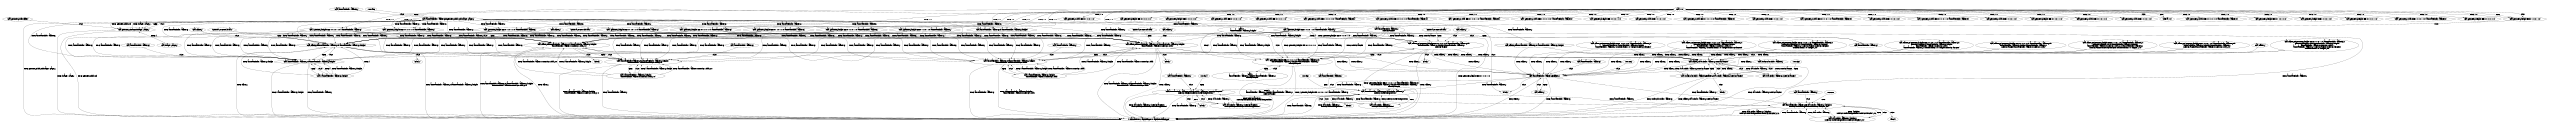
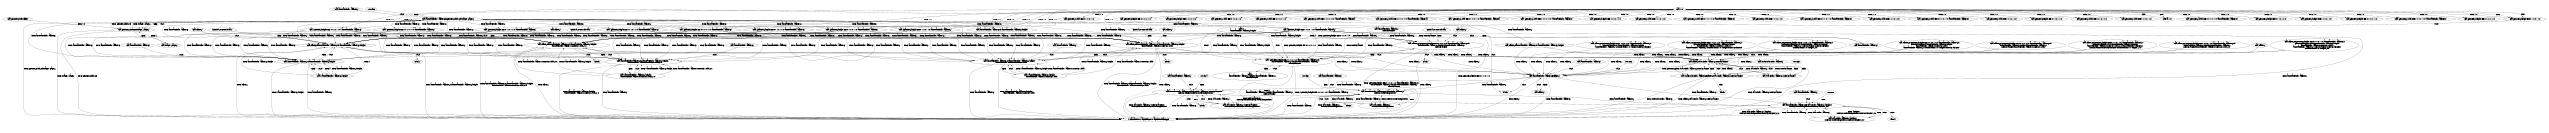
edge "(Call,geometry_info.offset)" -> "(Call,geometry_info.psi-image->page.y)": label "AST: " -> "DDG: 1.0"
edge "(Call,geometry_info.psi-image->page.y)" -> "(Call,image->page.y)": added, label "CFG:"
edge "(Call,offset.y-draw_info->affine.sy*metrics.ascent)" -> "(Call,draw_info->affine.sy*metrics.ascent)": added, label "CFG:"
edge "(Call,offset.y-draw_info->affine.sy*metrics.ascent)" -> "(Call,annotate_info->affine.ty=offset.y)": label "DDG: offset.y" -> "DDG: geometry.y"
